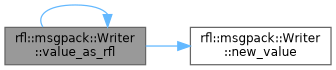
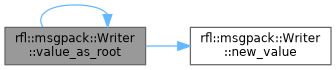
node "rfl::msgpack::Writer ::value_as_rfl": label "rfl::msgpack::Writer ::value_as_rfl" -> "rfl::msgpack::Writer ::value_as_root"
